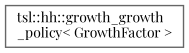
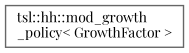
node "tsl::hh::growth_growth _policy< GrowthFactor >": label "tsl::hh::growth_growth _policy< GrowthFactor >" -> "tsl::hh::mod_growth _policy< GrowthFactor >"
